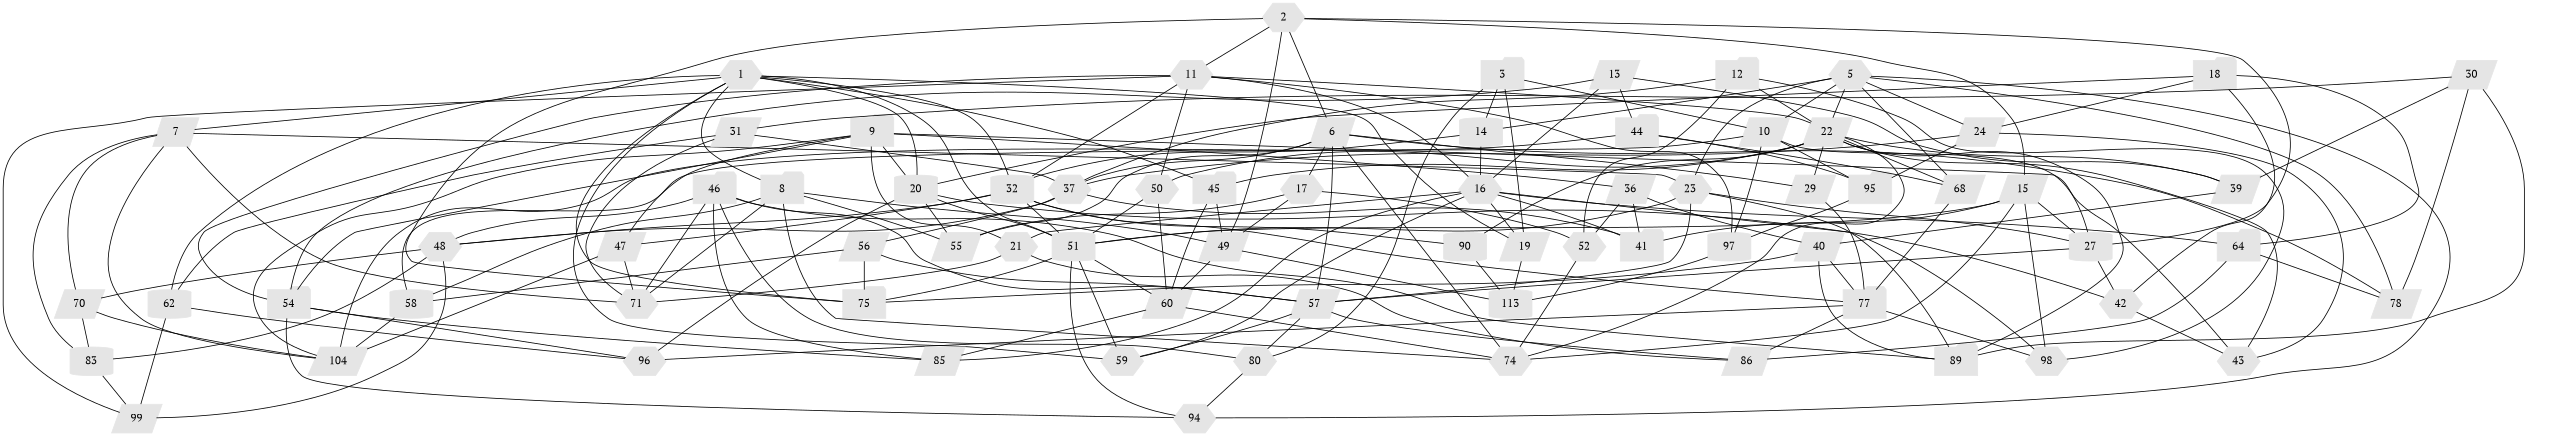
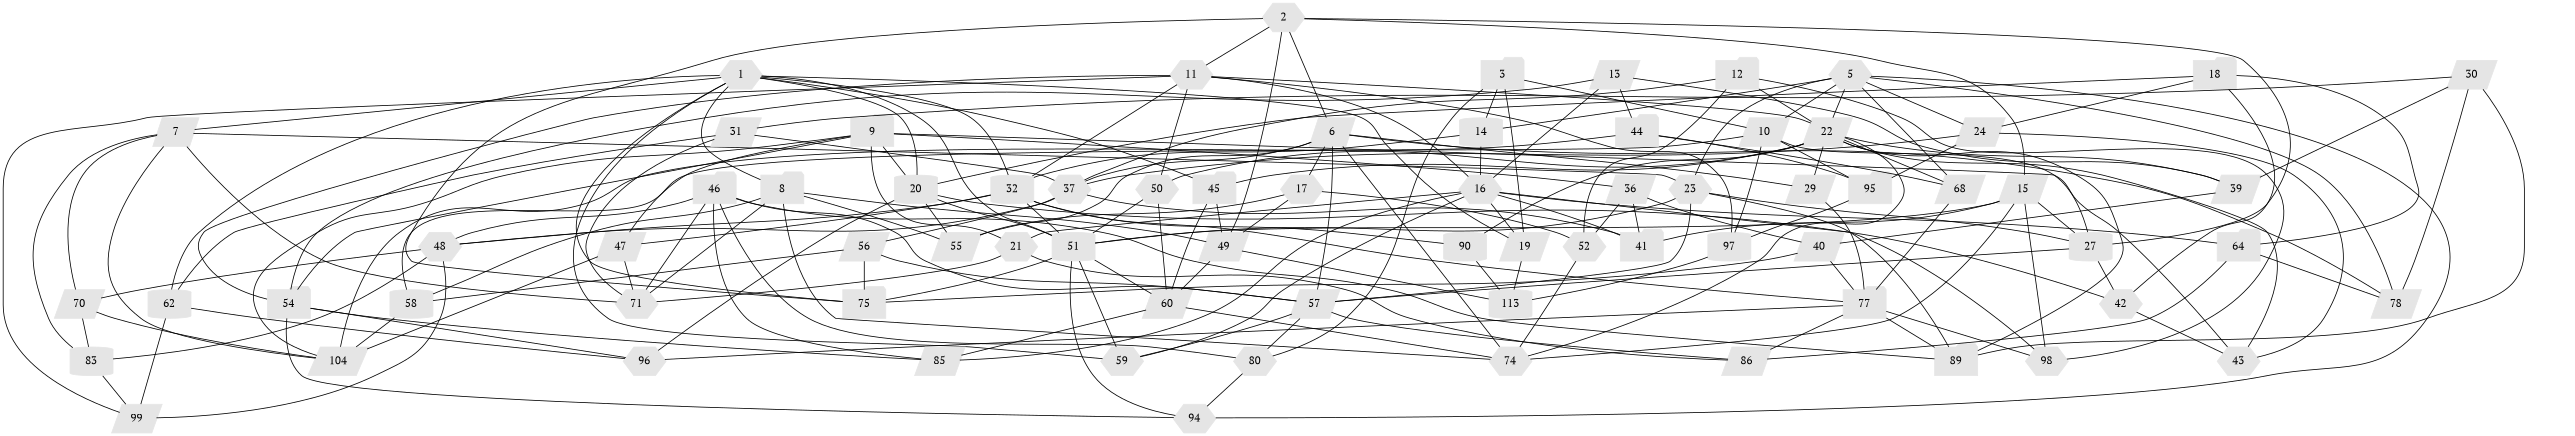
edge "40" -- "89": now "77" -- "89"
